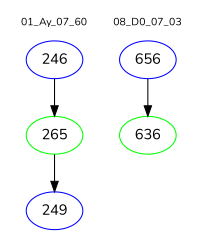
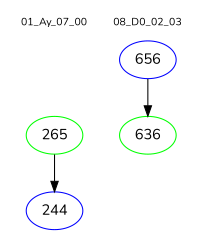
cluster "01_Ay_07_60": label "01_Ay_07_60" -> "01_Ay_07_00"
cluster "08_D0_07_03": label "08_D0_07_03" -> "08_D0_02_03"
node "246": removed
node "249": label "249" -> "244"
